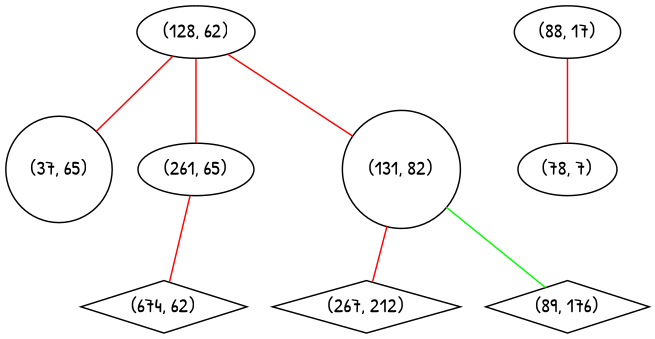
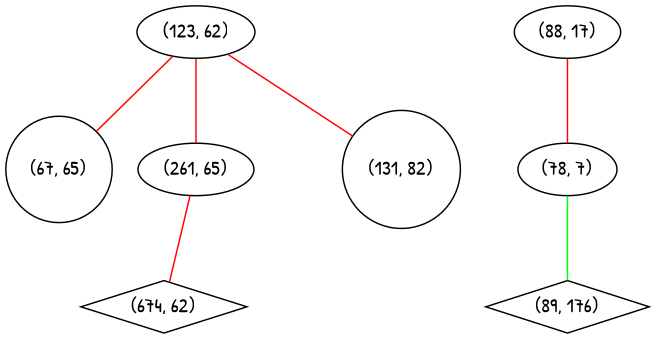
node "(128, 62)": label "(128, 62)" -> "(123, 62)"
node "(37, 65)": label "(37, 65)" -> "(67, 65)"
edge "(131, 82)" -- "(89, 176)": now "(78, 7)" -- "(89, 176)"
node "(267, 212)": removed
